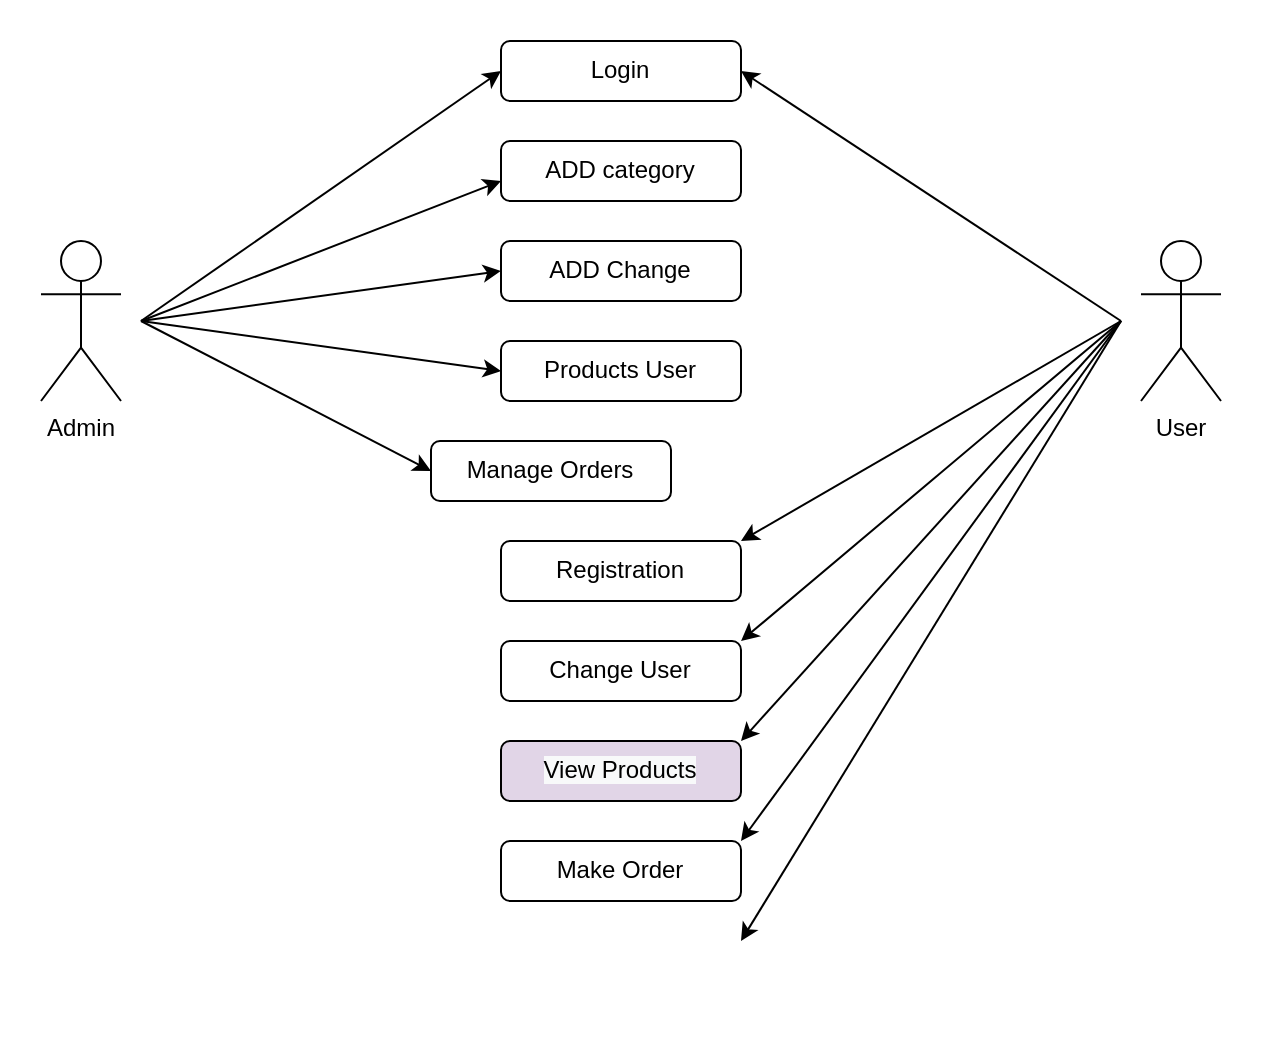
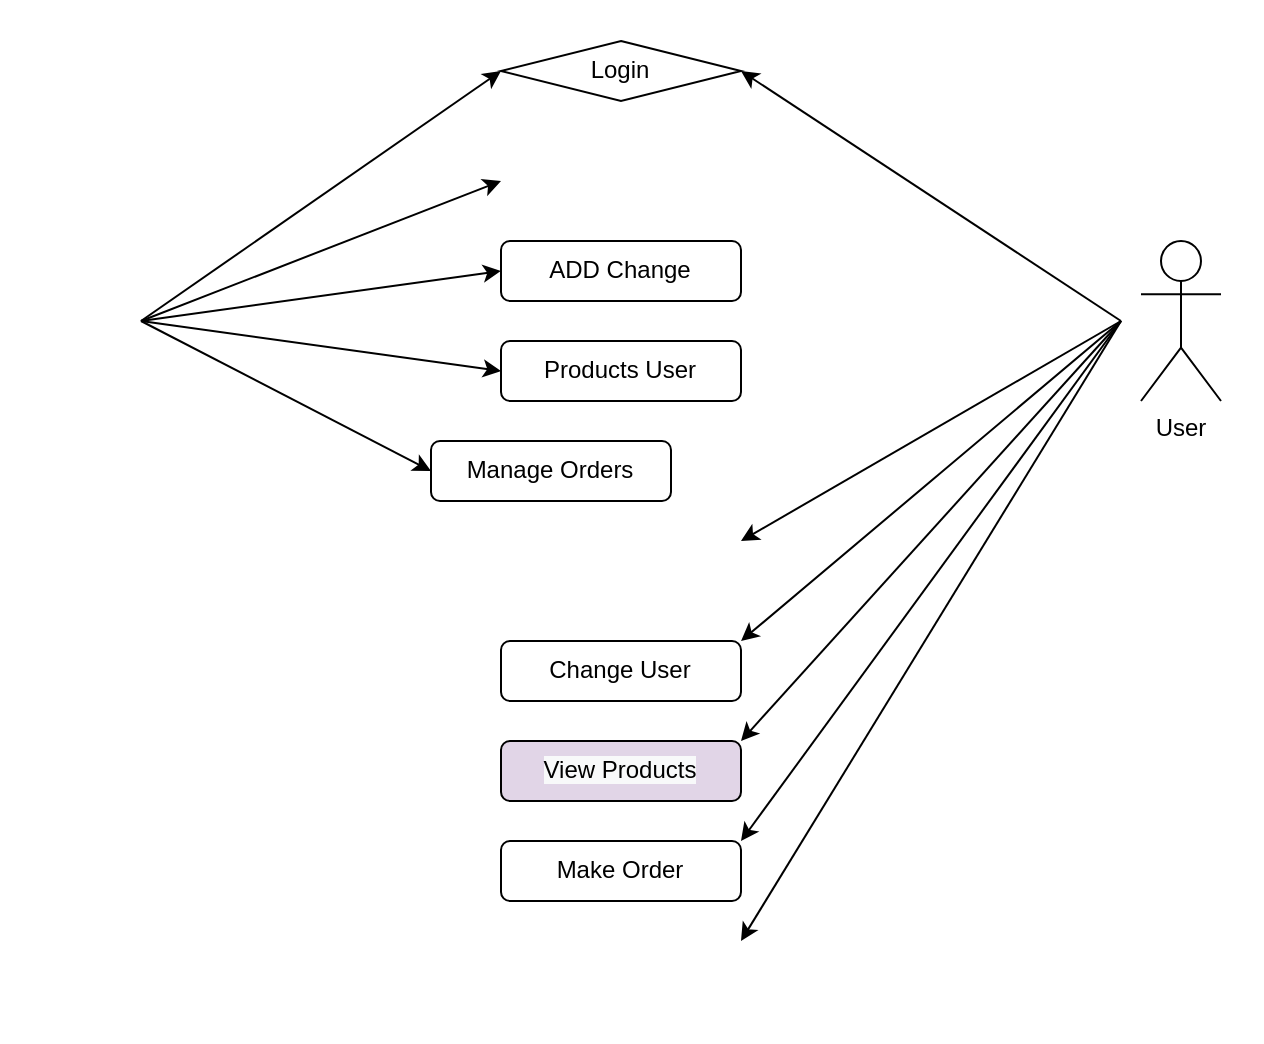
node "Login": shape rounded rectangle -> diamond
node "ADD category": removed
node "Admin": removed
node "Registration": removed
